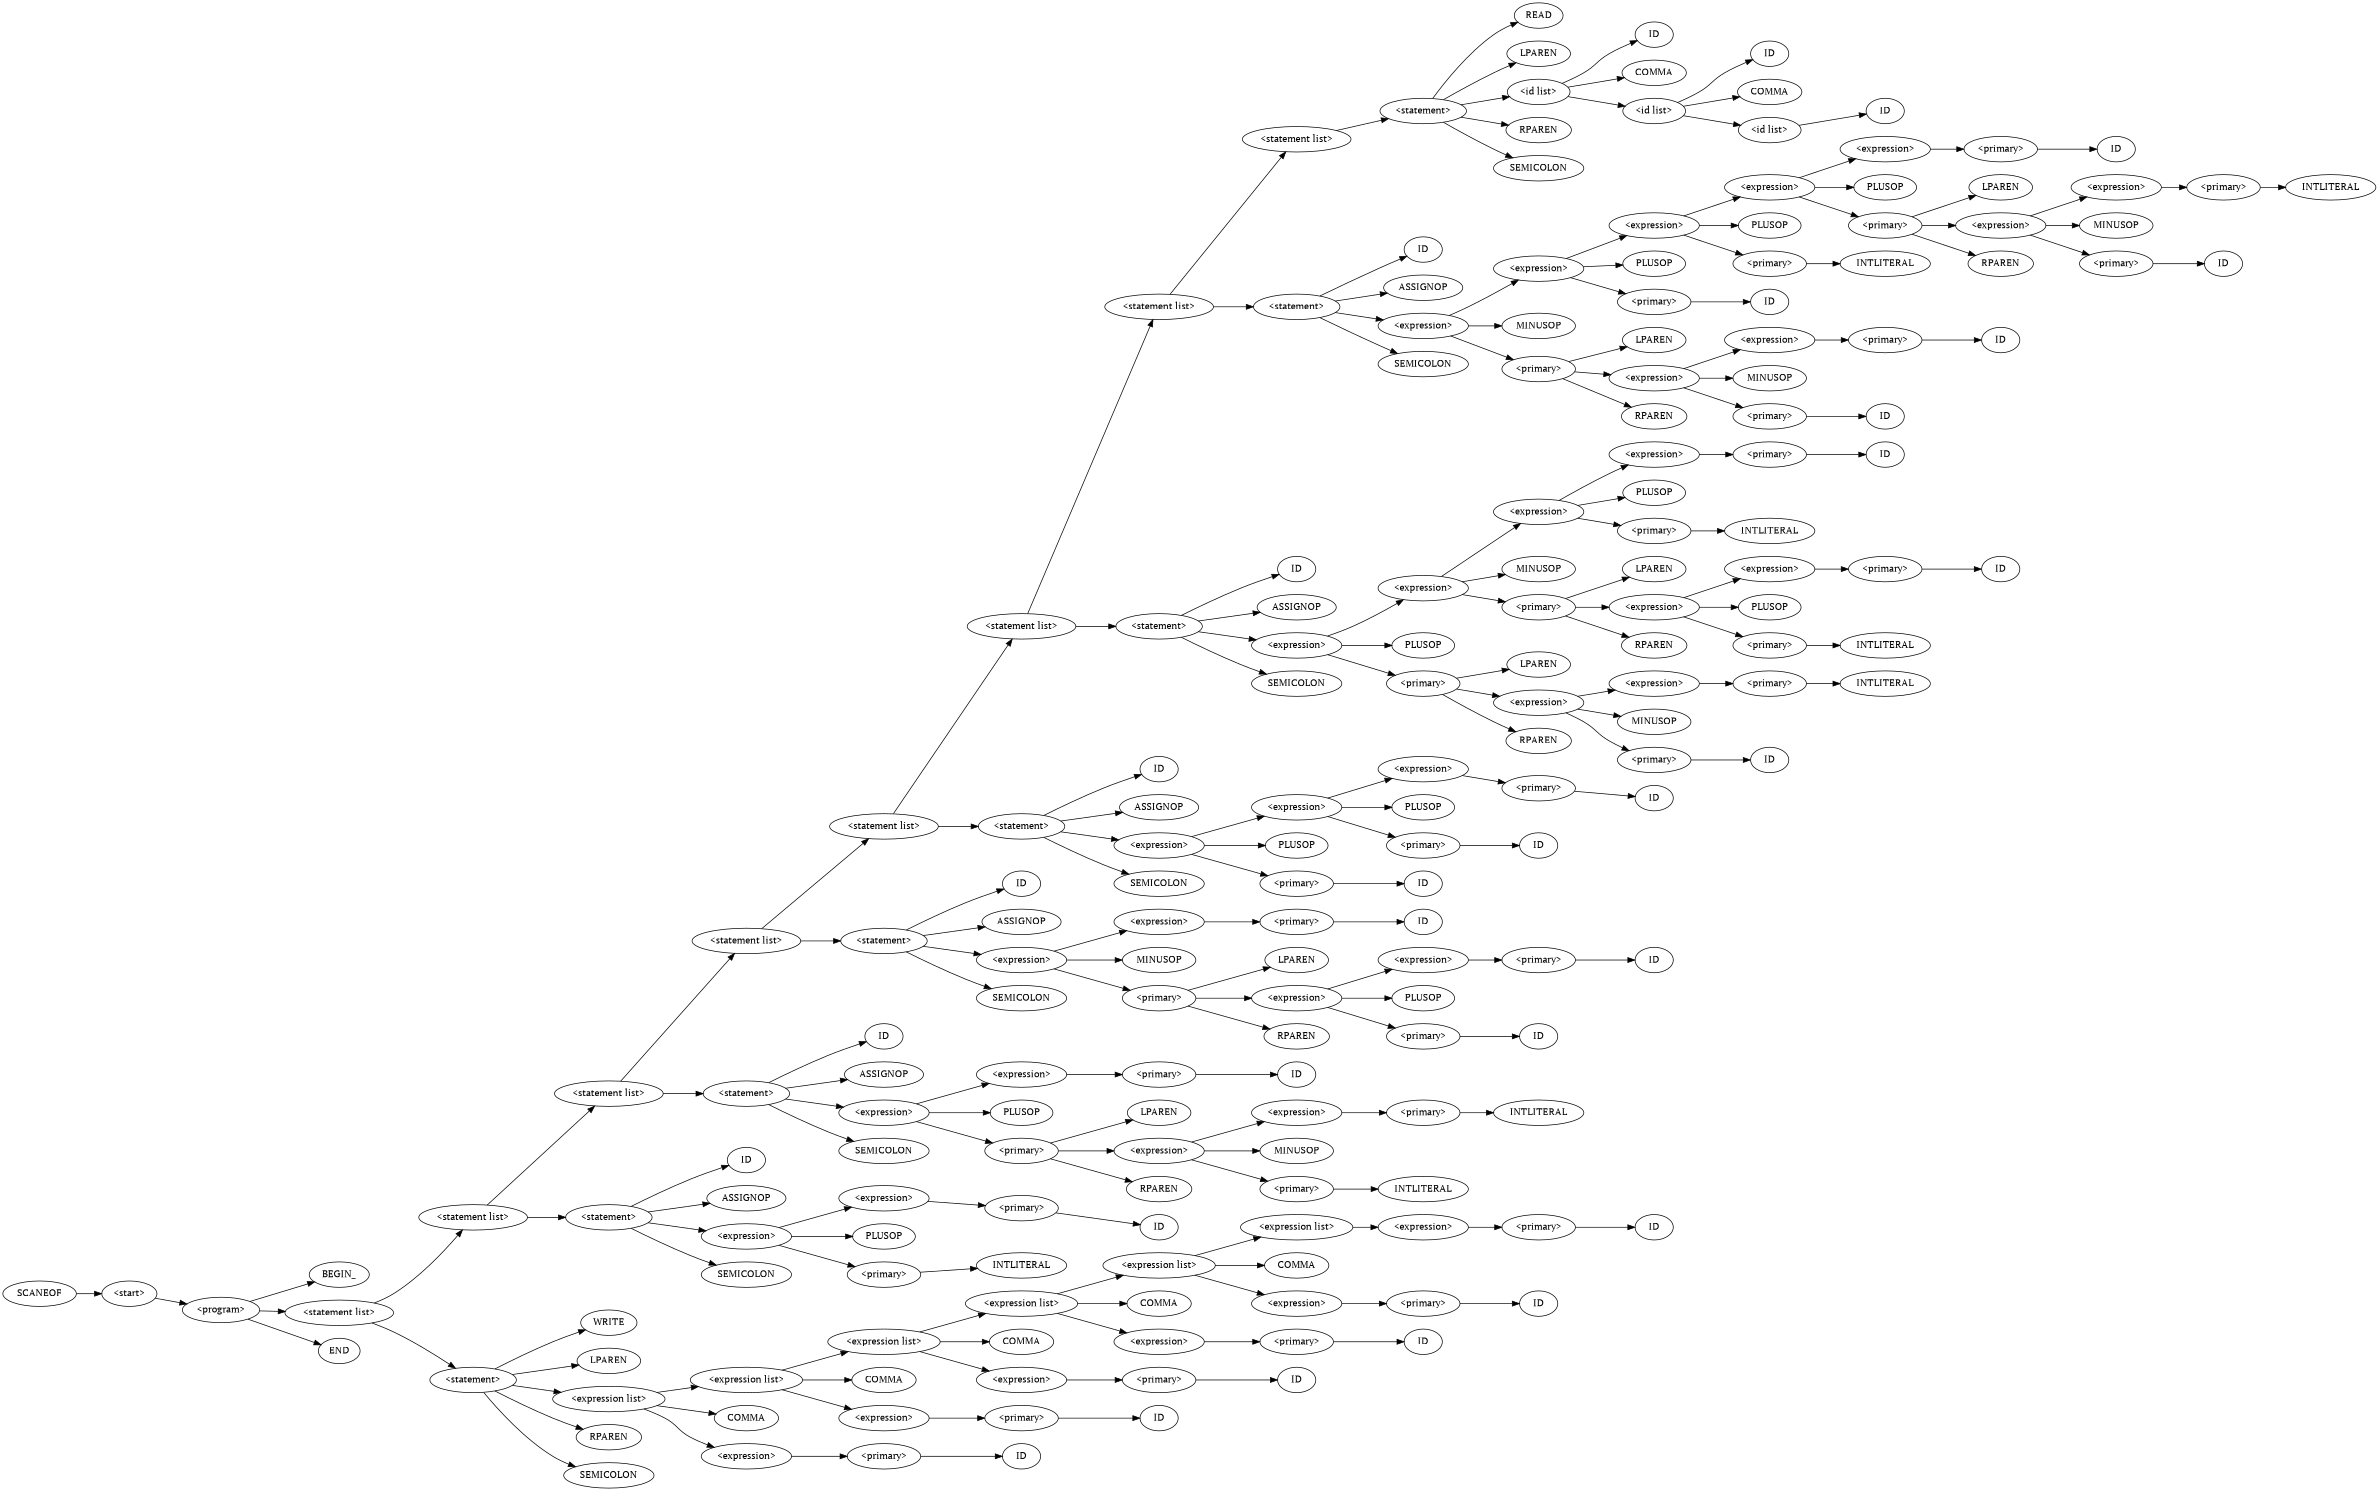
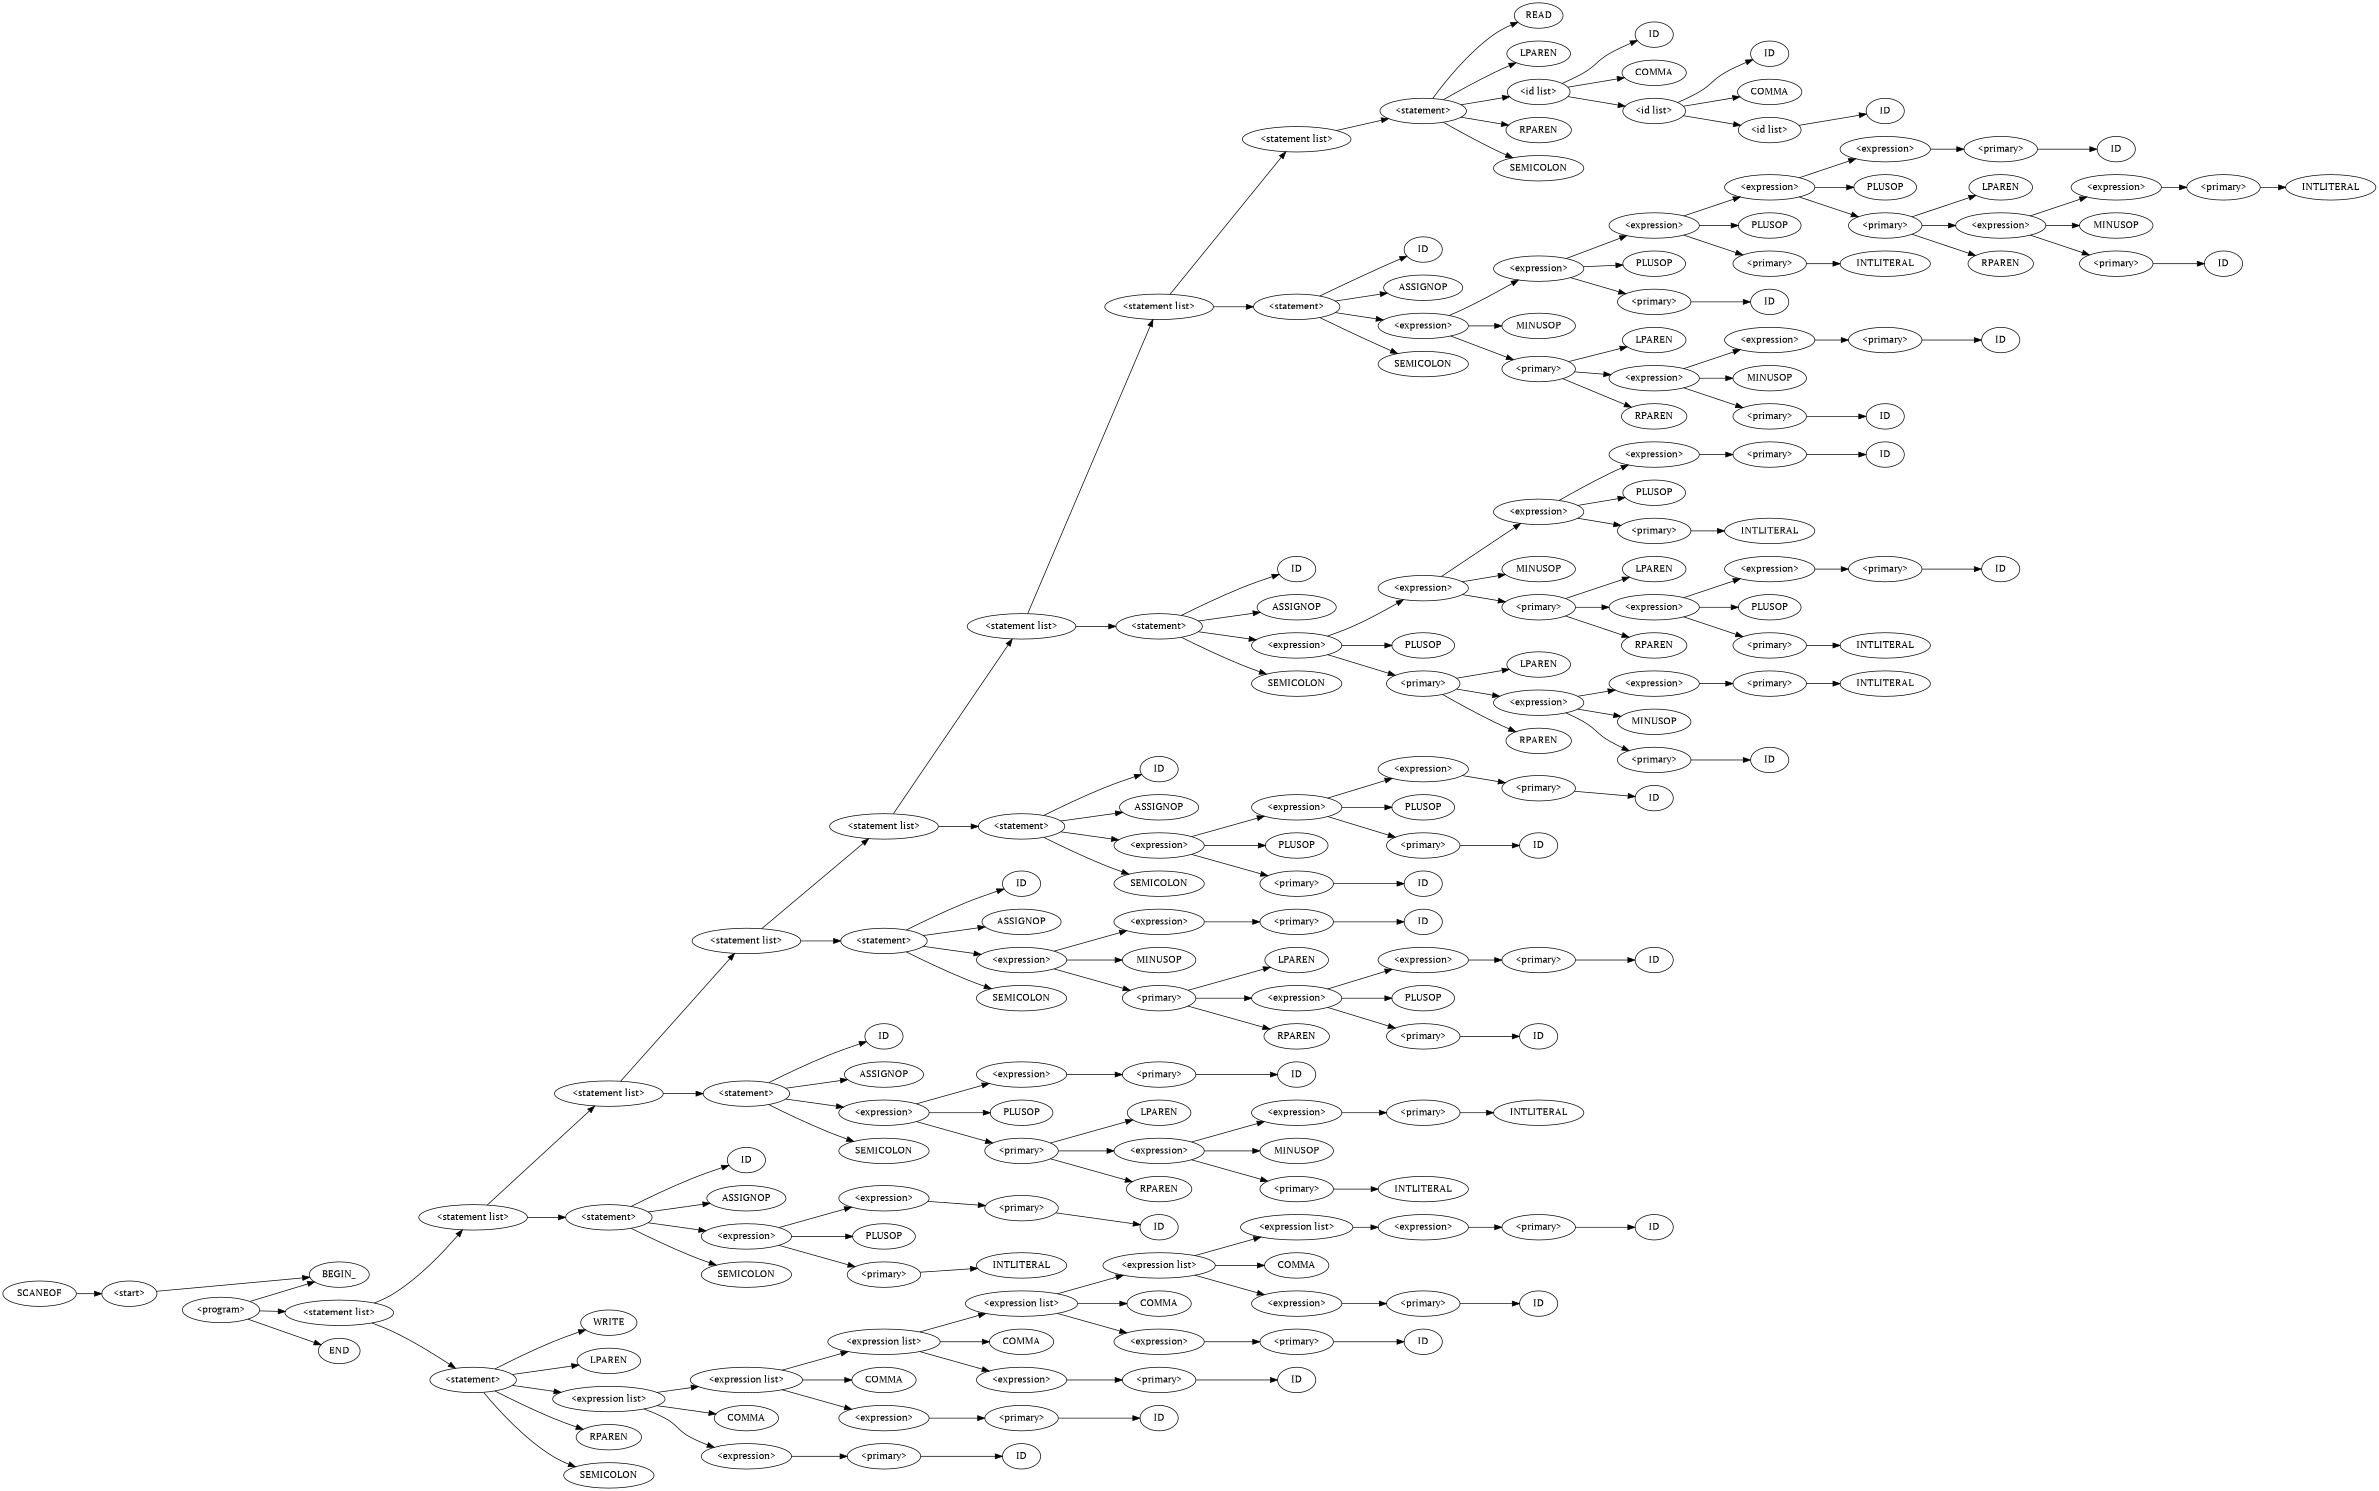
edge "<start>" -> "<program>": now "<start>" -> "BEGIN_"
